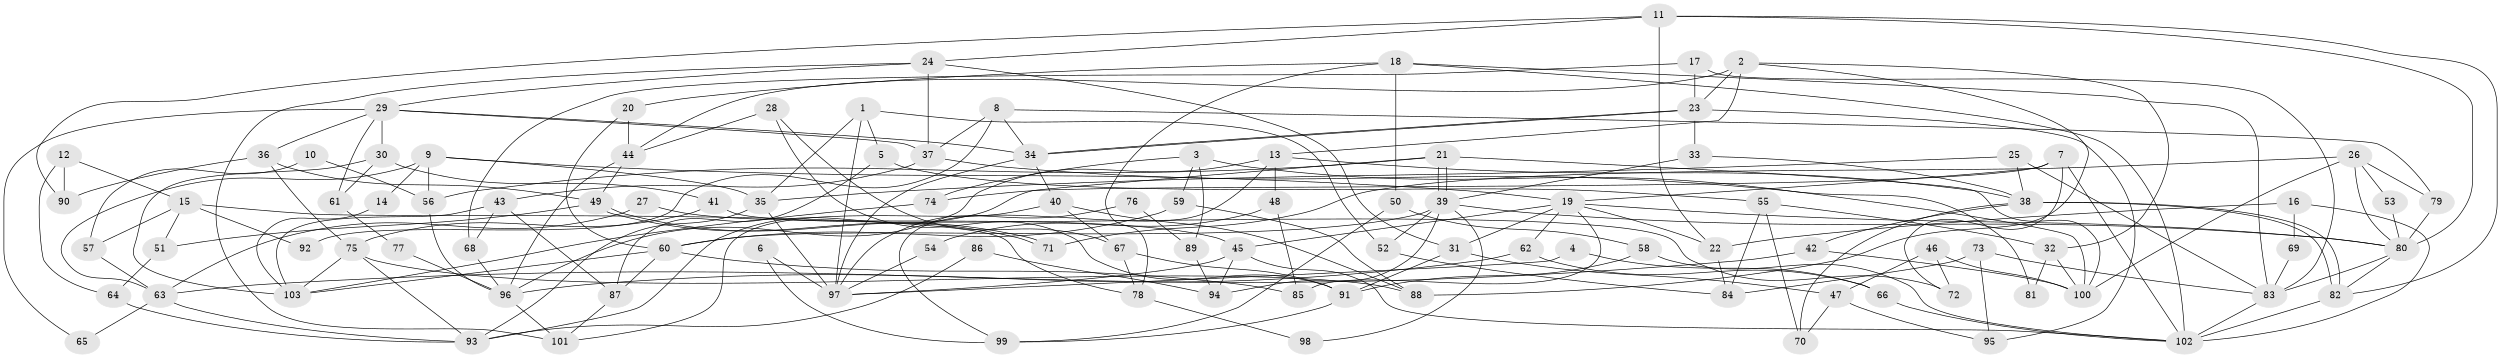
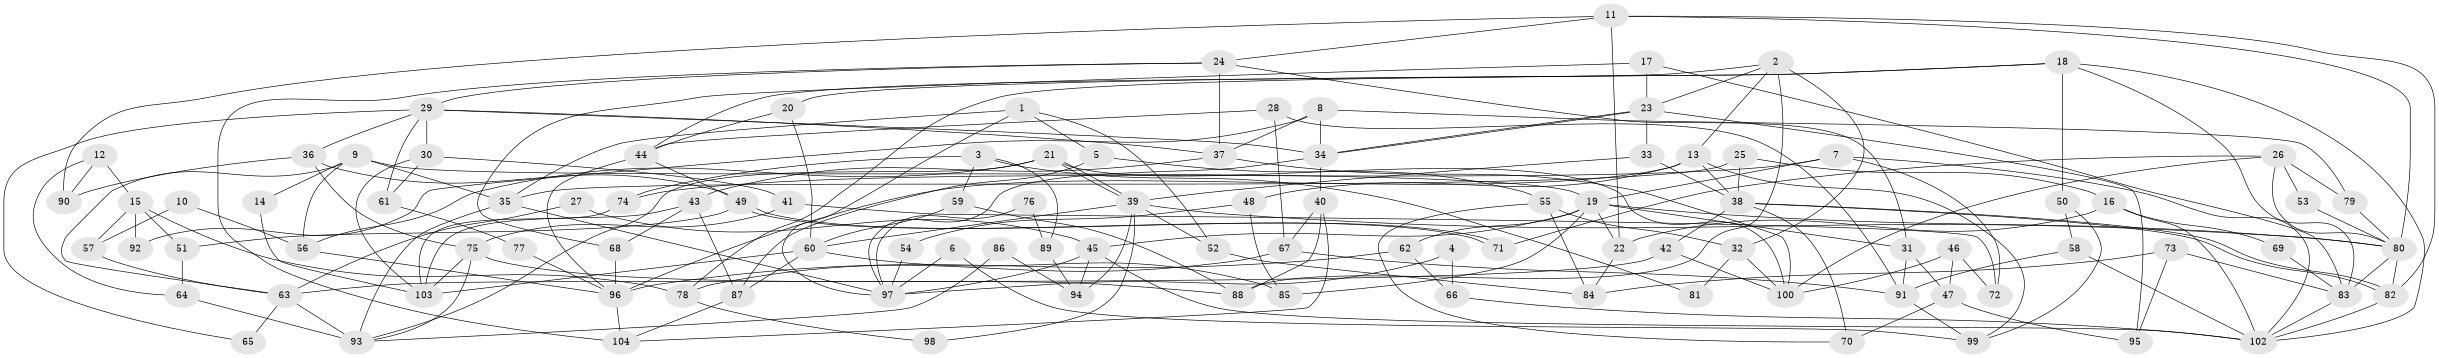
edge "25" -- "83": now "25" -- "16"
node "101": label "101" -> "104"
